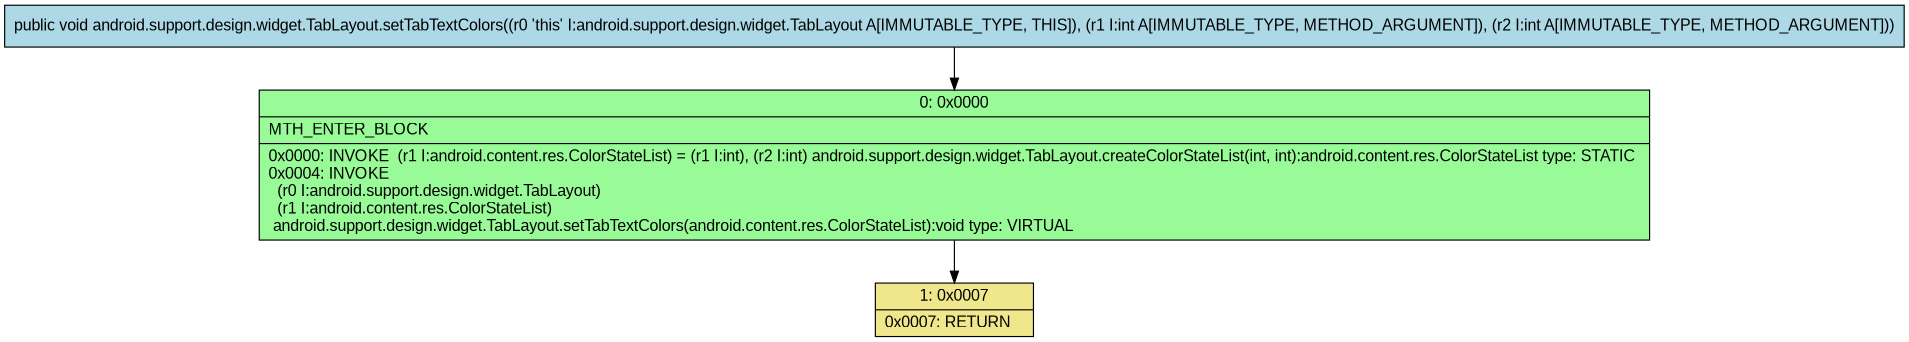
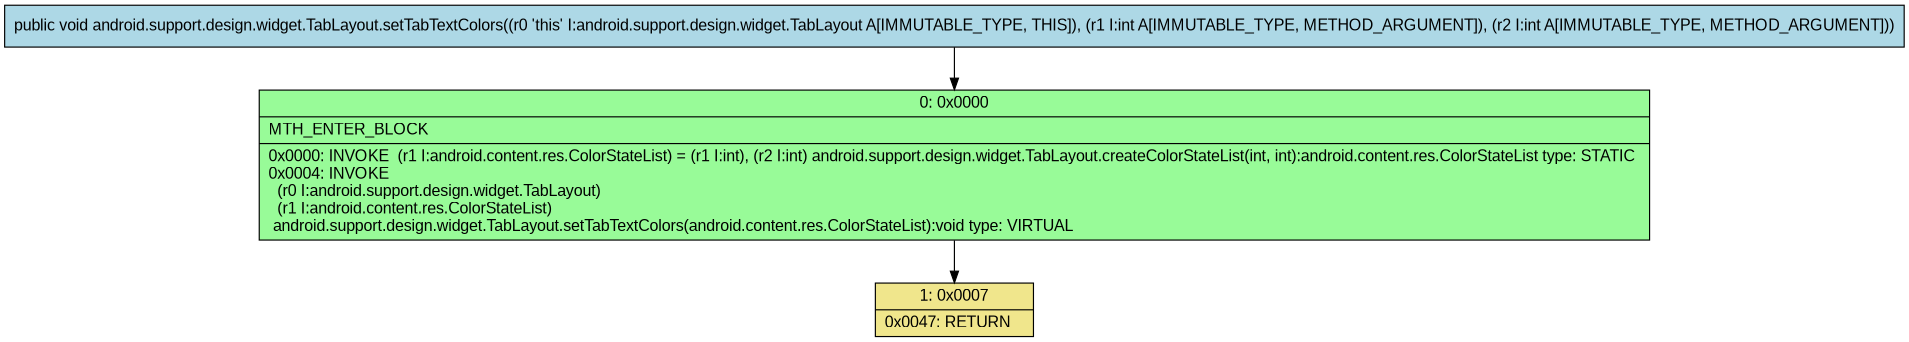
node "1: 0x0007": text "0x0007: RETURN" -> "0x0047: RETURN"
